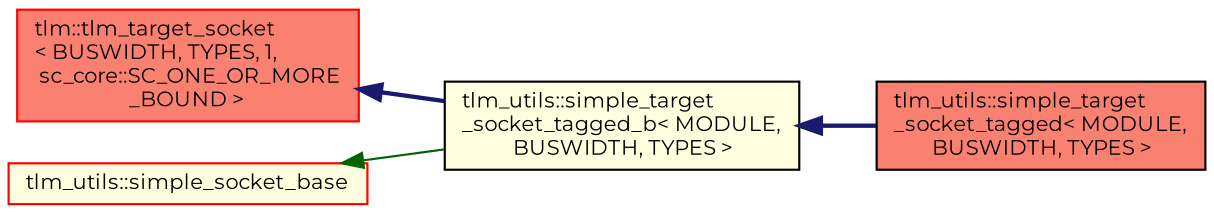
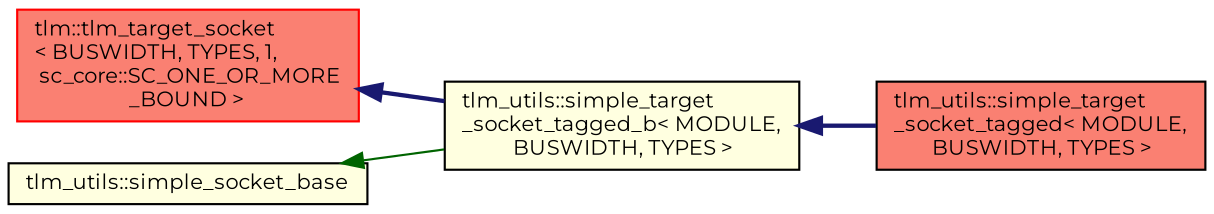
node "tlm_utils::simple_socket_base": color red -> black
